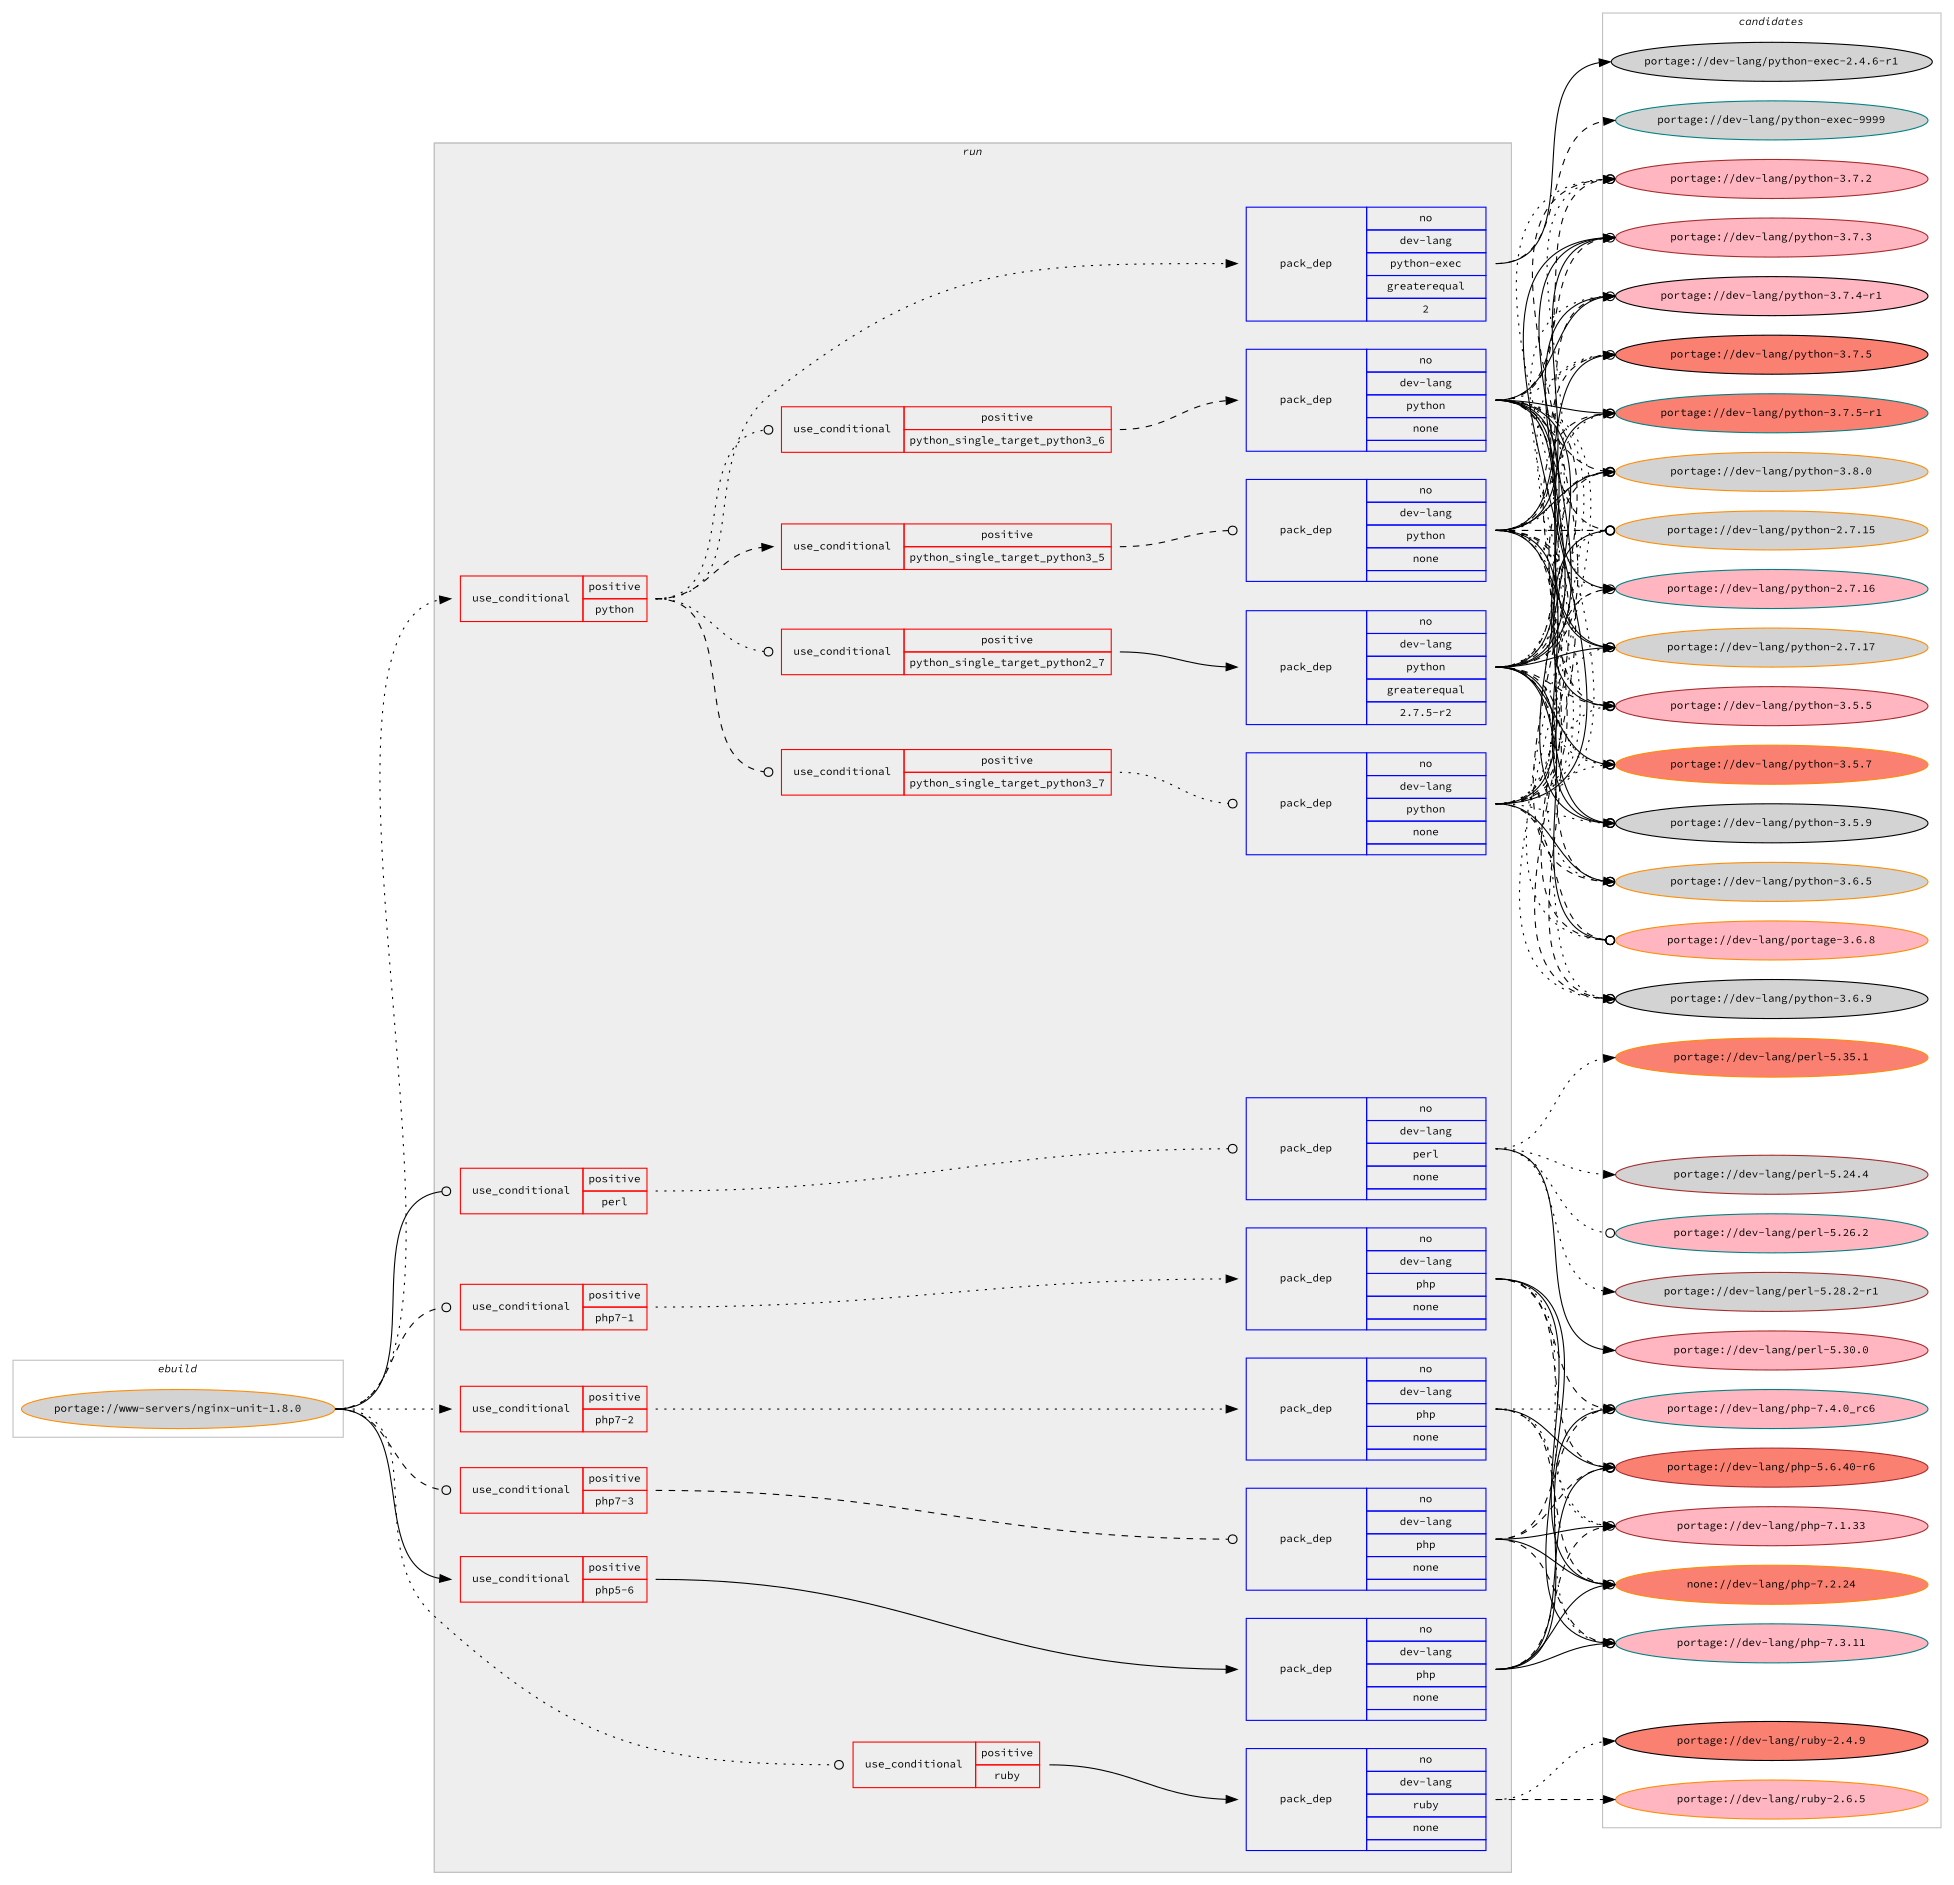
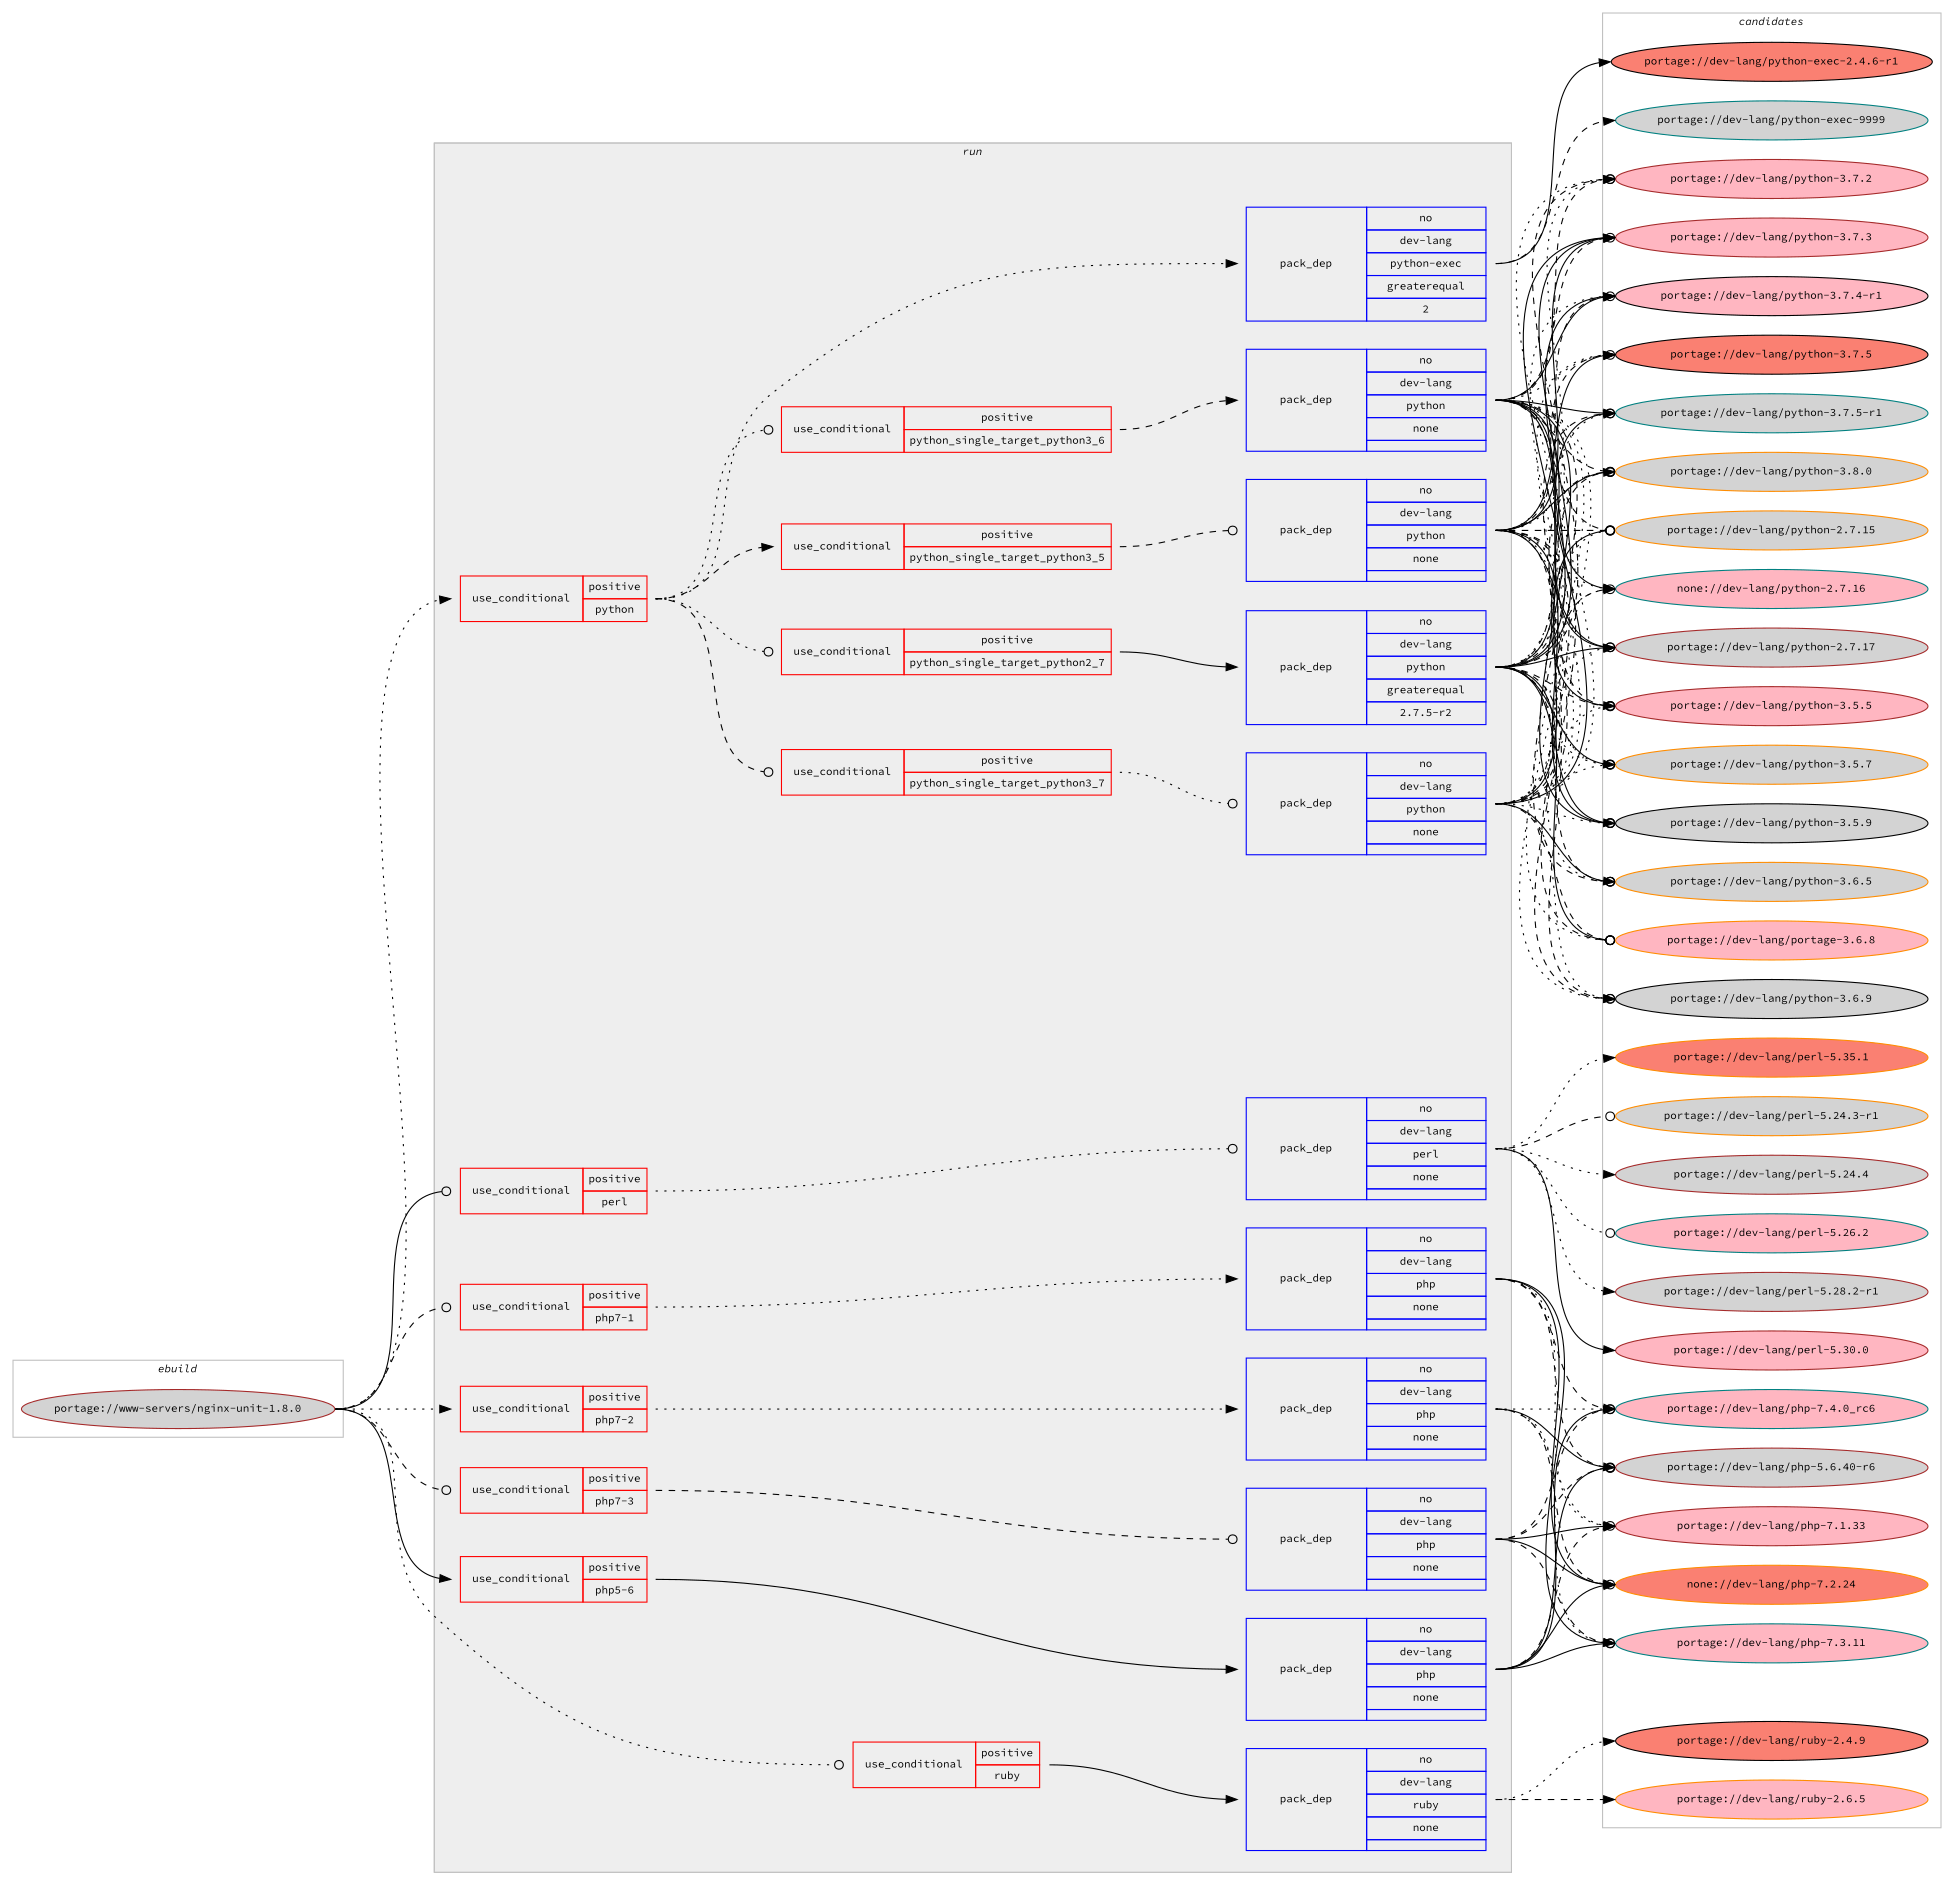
node "portage://dev-lang/python-exec-2.4.6-r1": fillcolor lightgrey -> salmon
node "portage://dev-lang/python-3.7.5-r1": fillcolor salmon -> lightgrey
node "portage://dev-lang/python-2.7.16": label "portage://dev-lang/python-2.7.16" -> "none://dev-lang/python-2.7.16"
node "portage://dev-lang/python-2.7.17": color darkorange -> brown
node "portage://dev-lang/python-3.5.7": fillcolor salmon -> lightgrey
node "portage://dev-lang/perl-5.24.3-r1": added
node "portage://www-servers/nginx-unit-1.8.0": color darkorange -> brown
node "portage://dev-lang/php-5.6.40-r6": fillcolor salmon -> lightgrey
